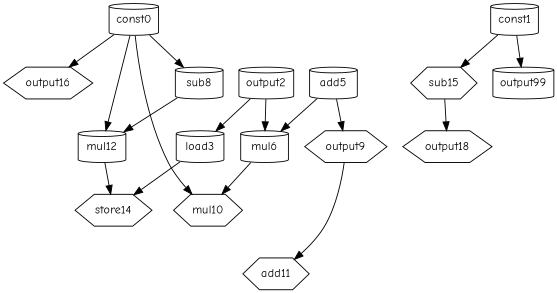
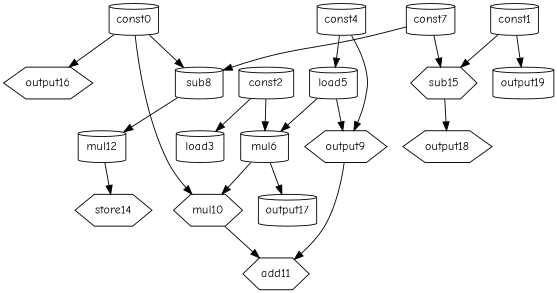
node "const4": added
node "const7": added
edge "const0" -> "mul12": removed
node "output2": label "output2" -> "const2"
node "add5": label "add5" -> "load5"
node "output99": label "output99" -> "output19"
edge "load3" -> "store14": removed
node "output17": added
edge "mul10" -> "add11": added
